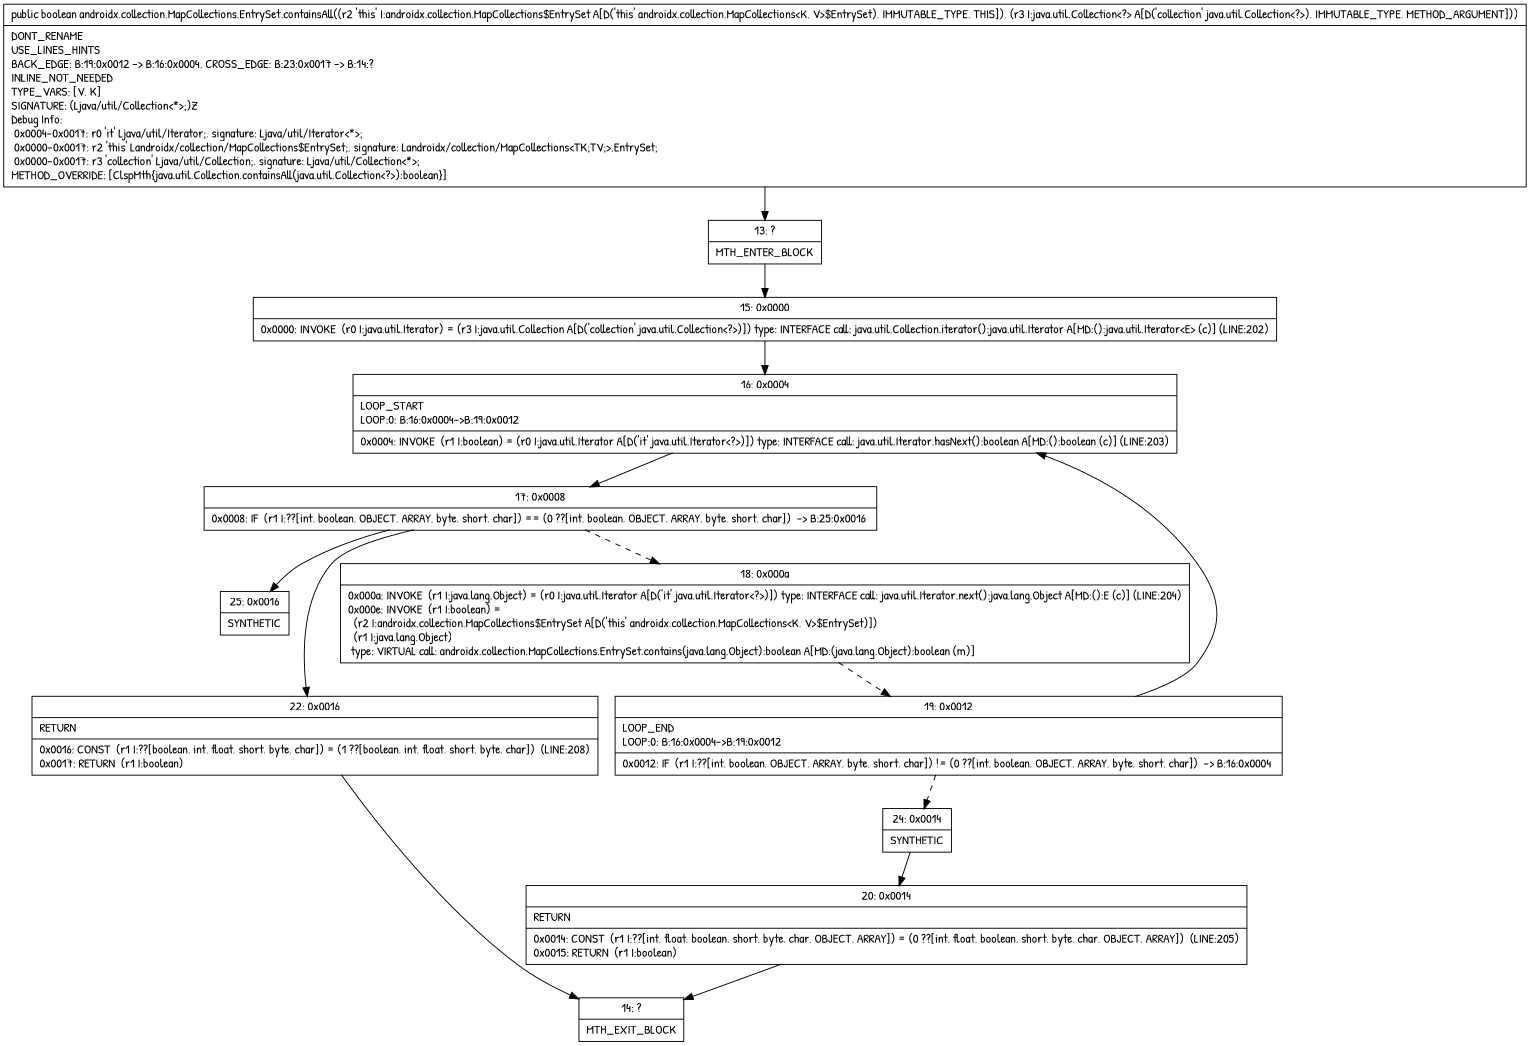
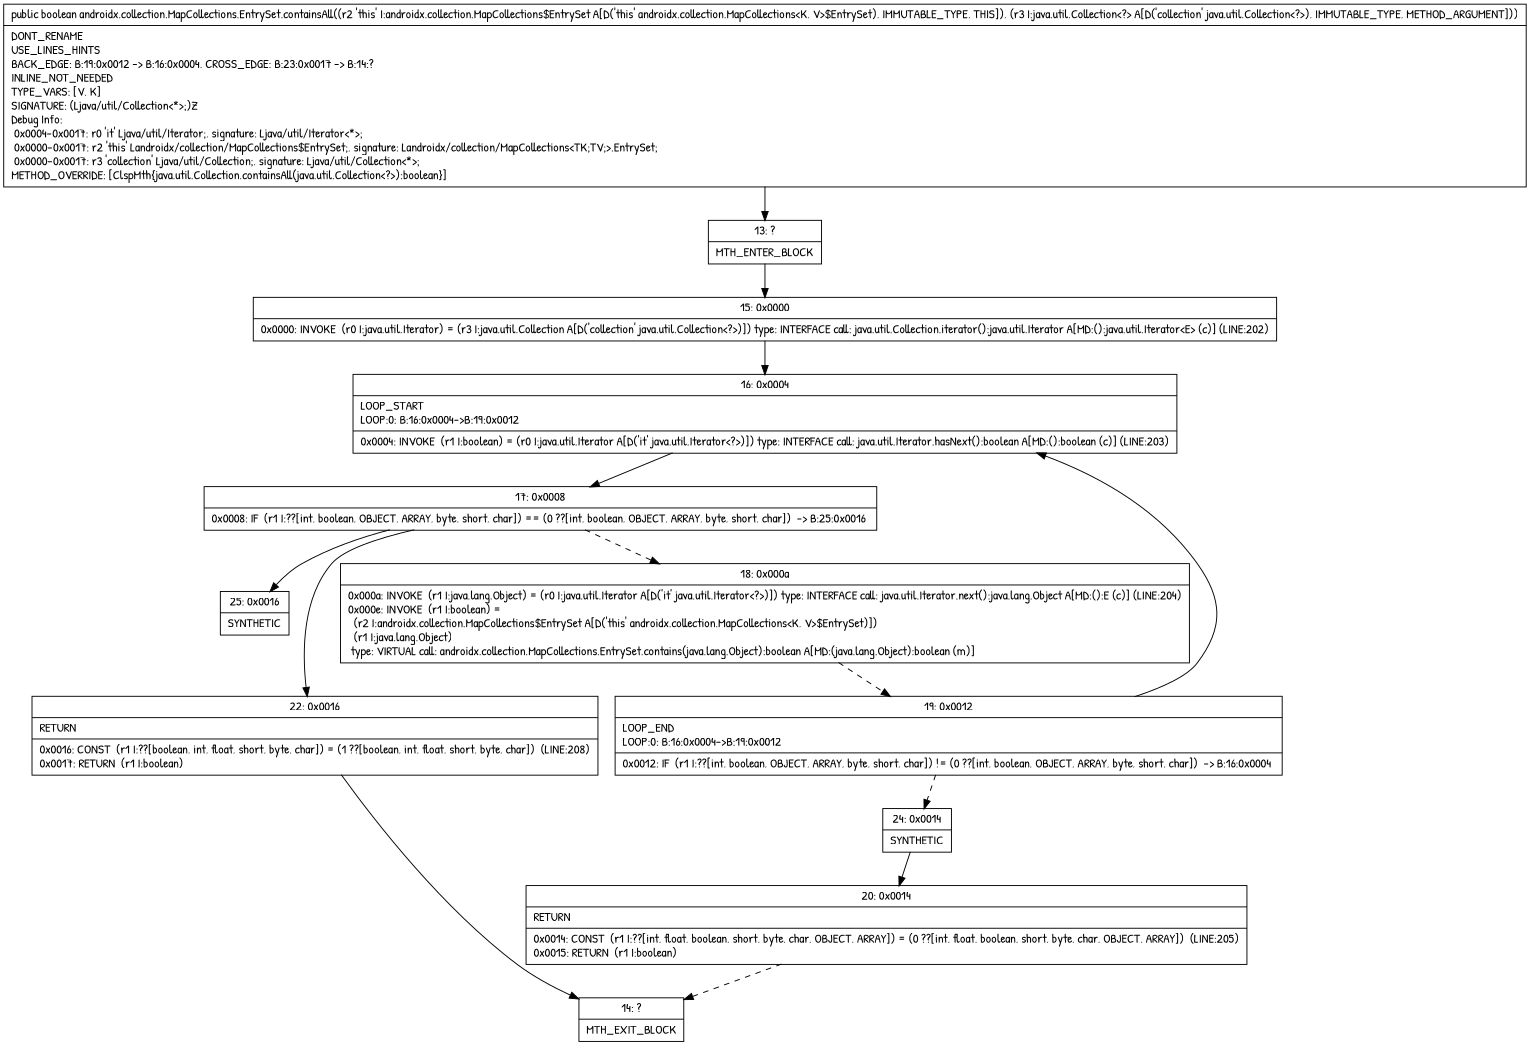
edge "20: 0x0014" -> "14: ?": style solid -> dashed
